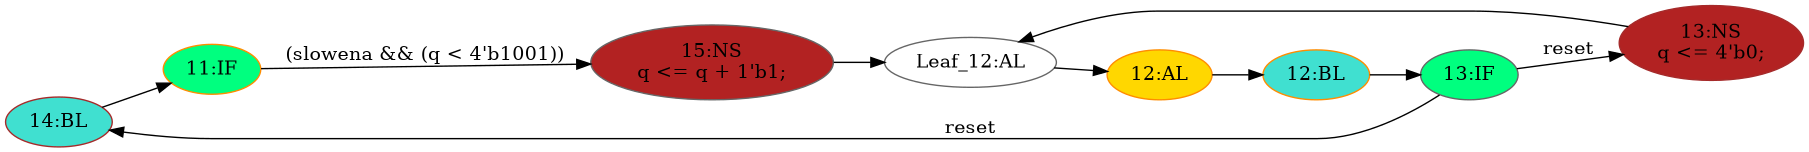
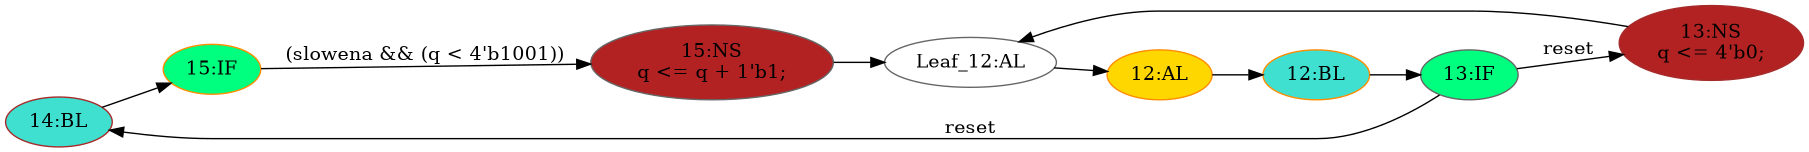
node "11:IF": label "11:IF" -> "15:IF"
